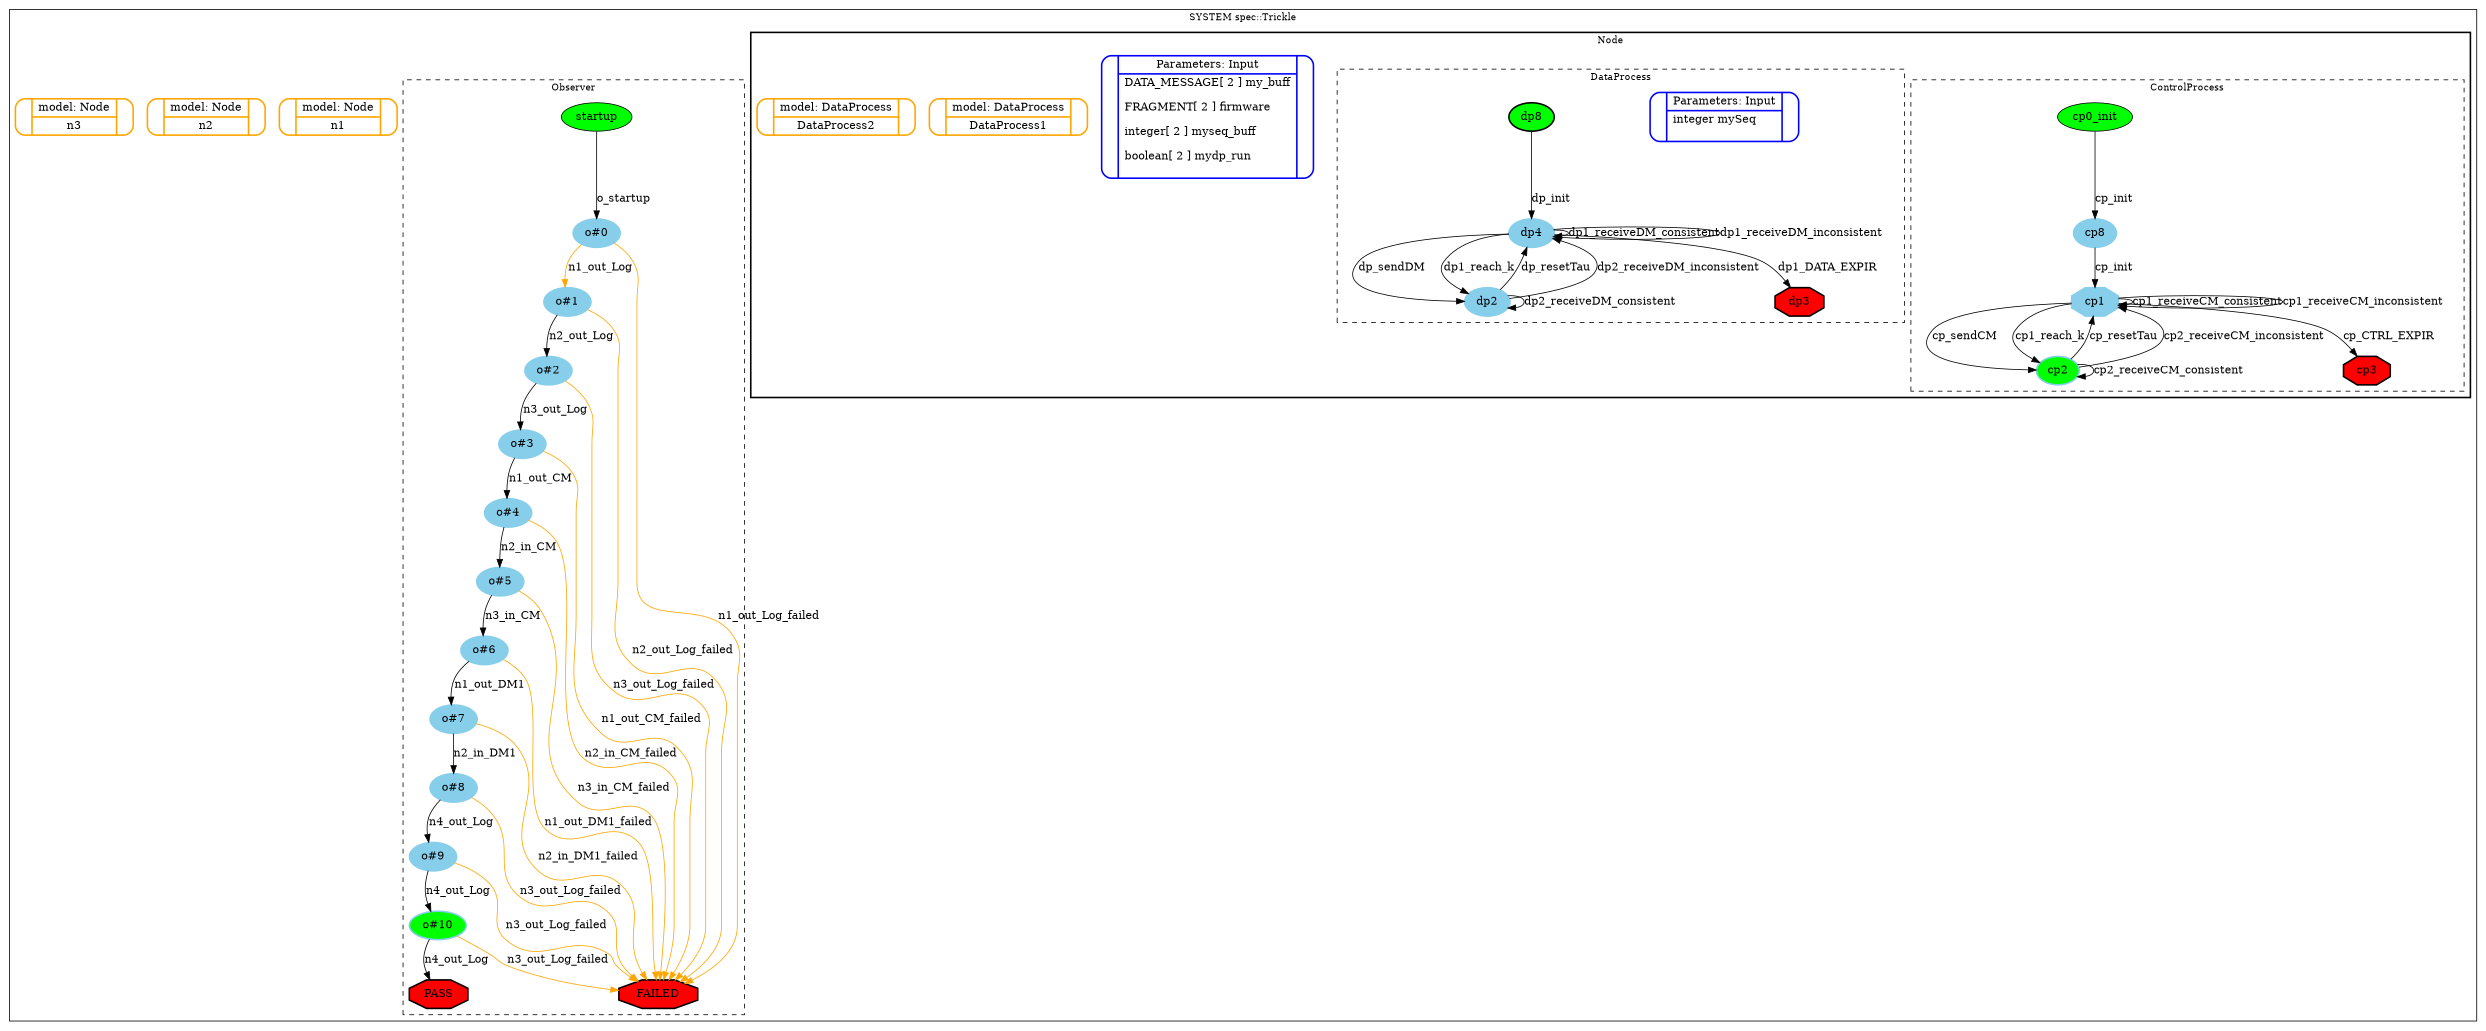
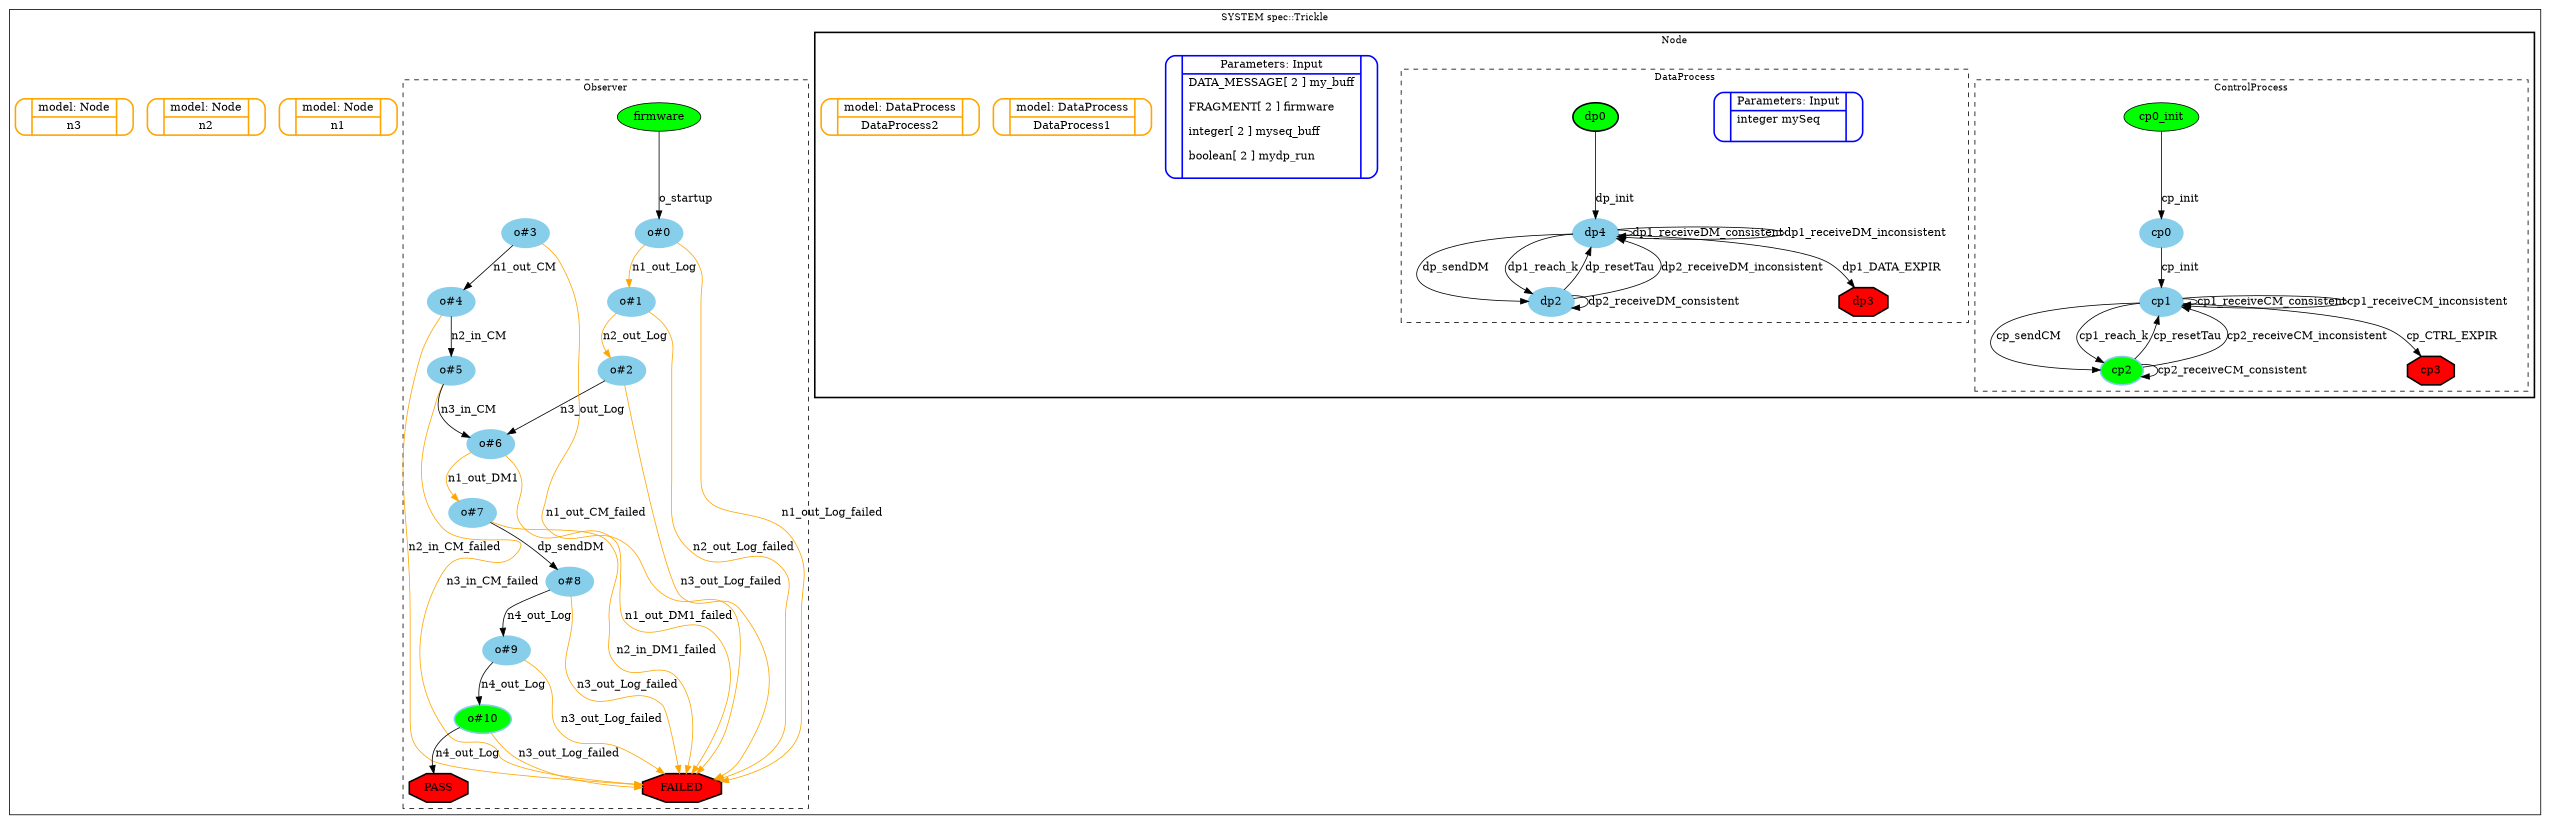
node "startup": label "startup" -> "firmware"
node "dp8": label "dp8" -> "dp0"
node "cp8": label "cp8" -> "cp0"
node "cp1": shape octagon -> ellipse
edge "o#1" -> "o#2": color black -> orange
edge "o#2" -> "o#3": now "o#2" -> "o#6"
edge "o#6" -> "o#7": color black -> orange
edge "o#7" -> "o#8": label "n2_in_DM1" -> "dp_sendDM"
